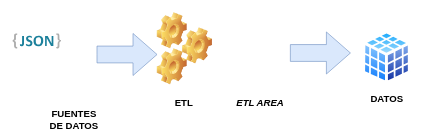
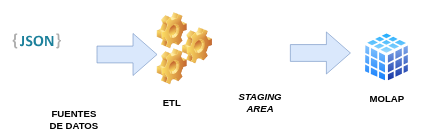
node "DATOS": label "DATOS" -> "MOLAP"
node "ETL": moved (184, 102) -> (172, 102)
node "ETL AREA": label "ETL AREA" -> "STAGING AREA"
